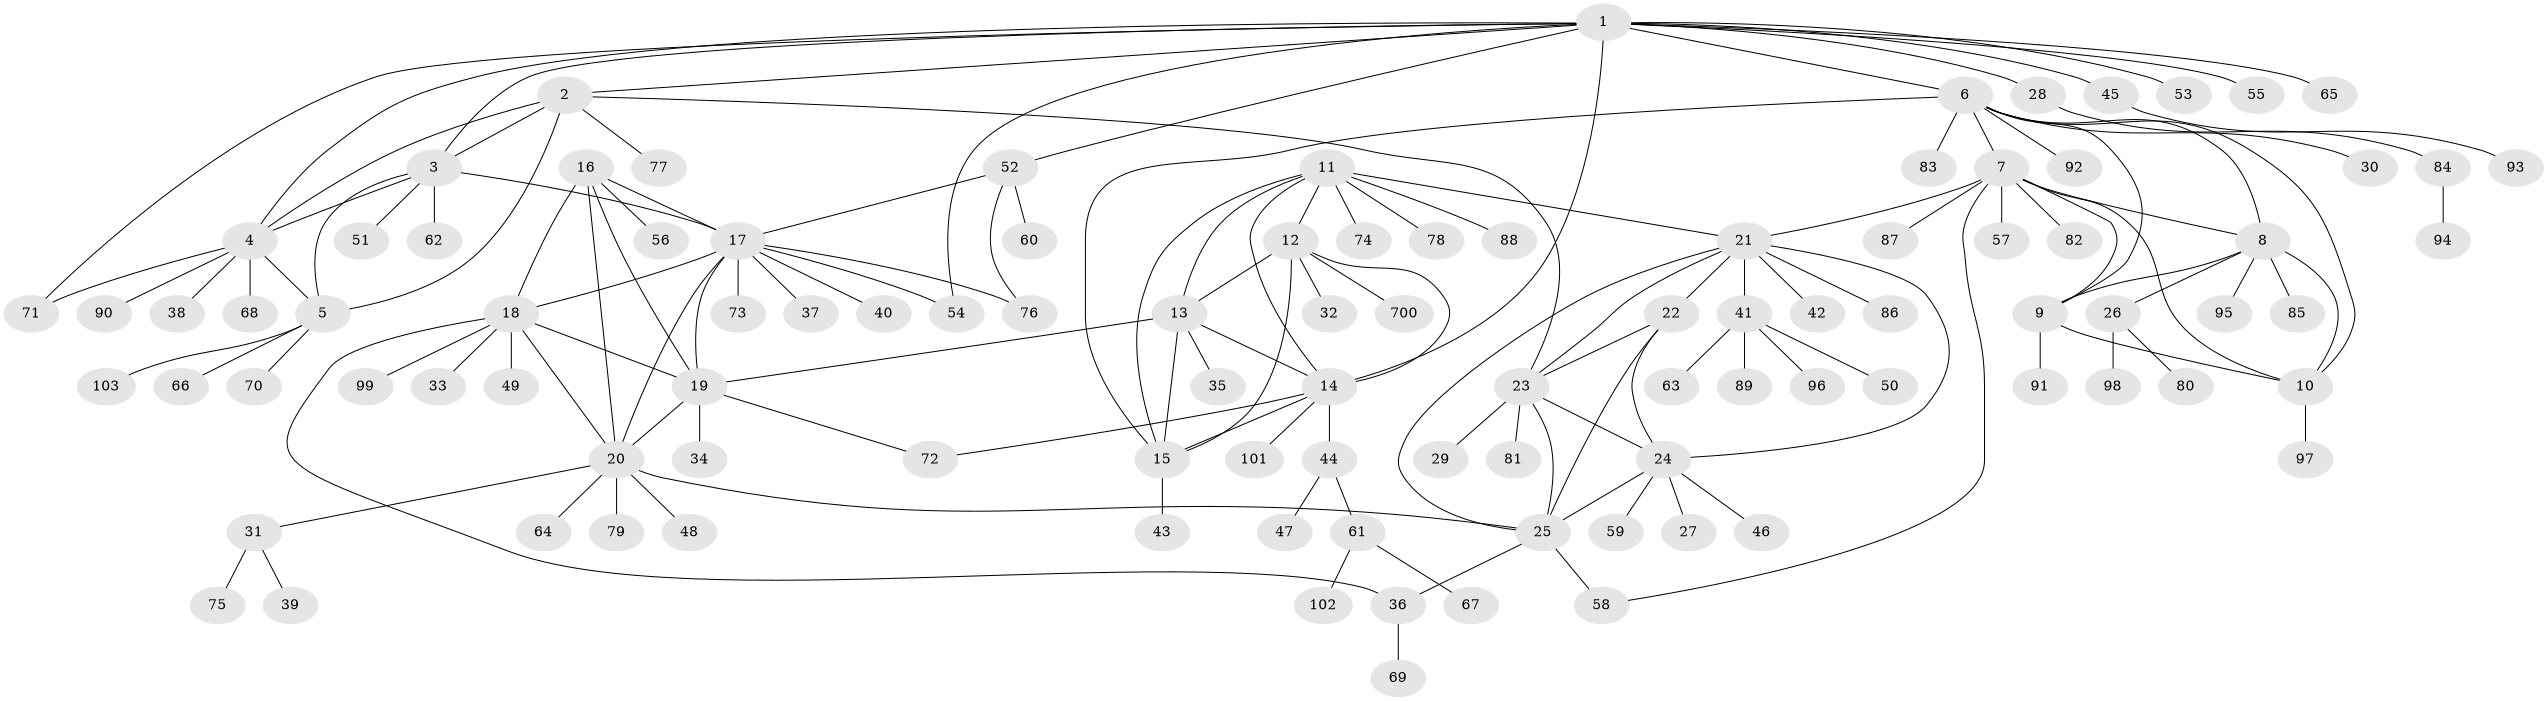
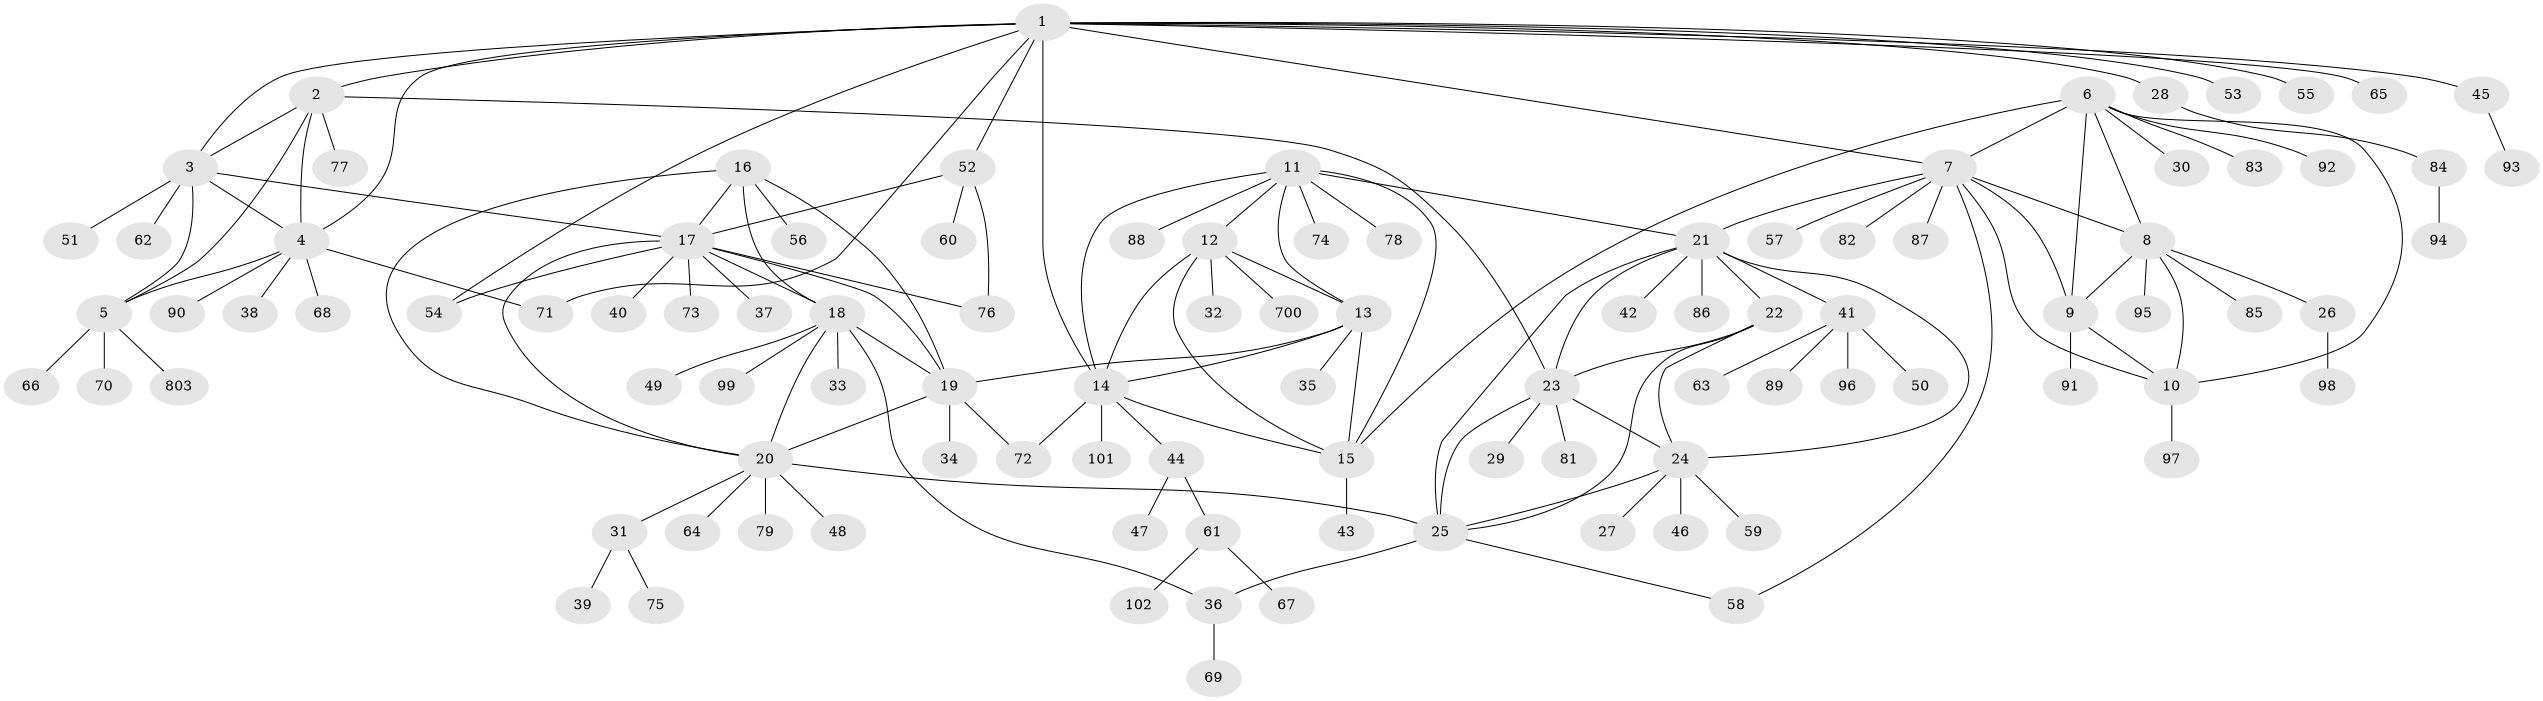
edge "1" -- "6": now "1" -- "7"
node "103": label "103" -> "803"
node "80": removed
